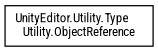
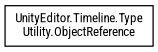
node "UnityEditor.Utility.Type Utility.ObjectReference": label "UnityEditor.Utility.Type Utility.ObjectReference" -> "UnityEditor.Timeline.Type Utility.ObjectReference"
